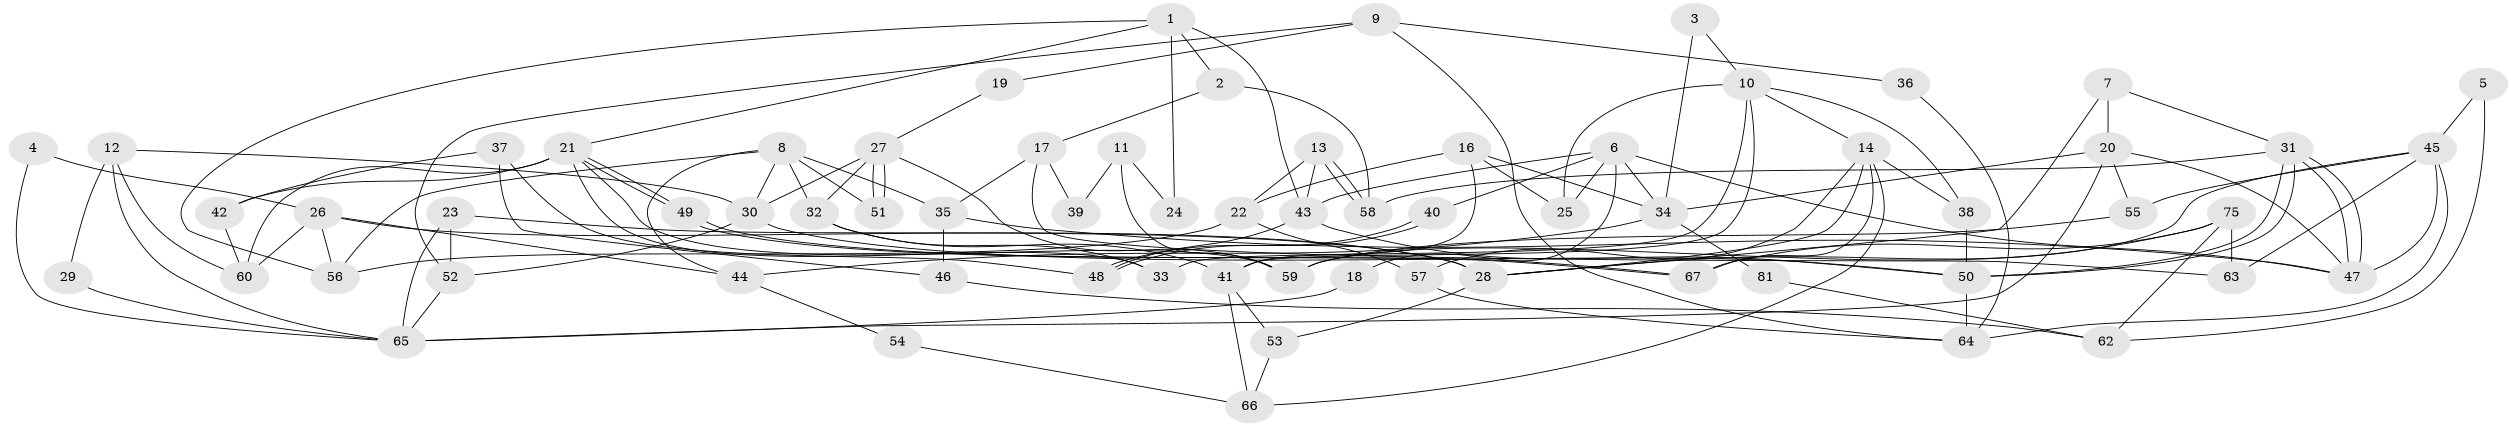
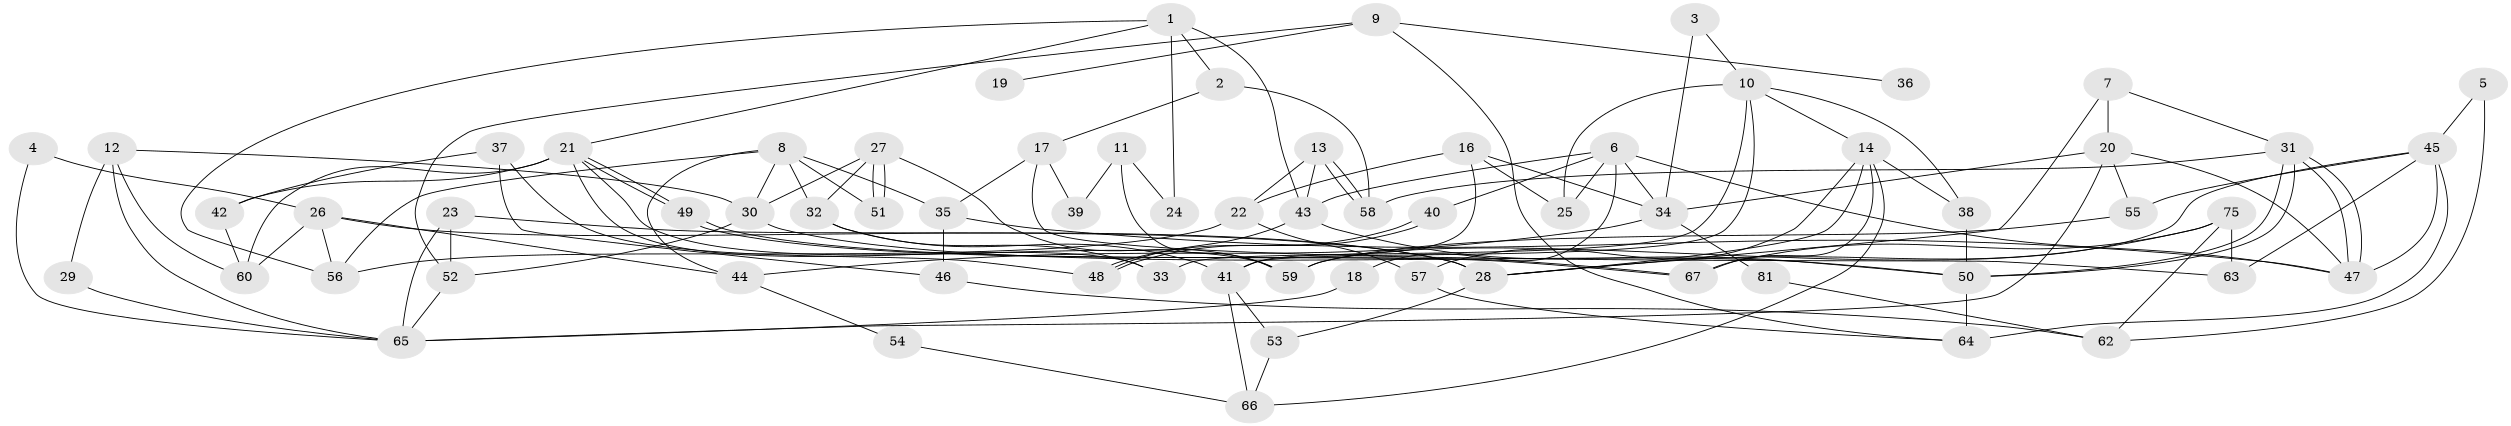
edge "19" -- "27": removed
edge "36" -- "64": removed
